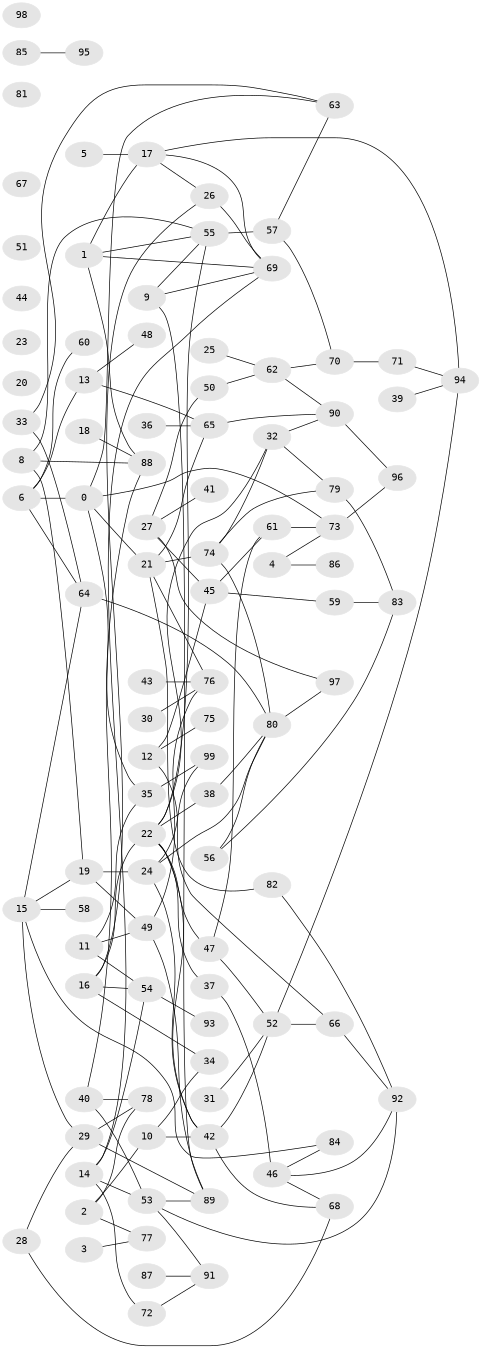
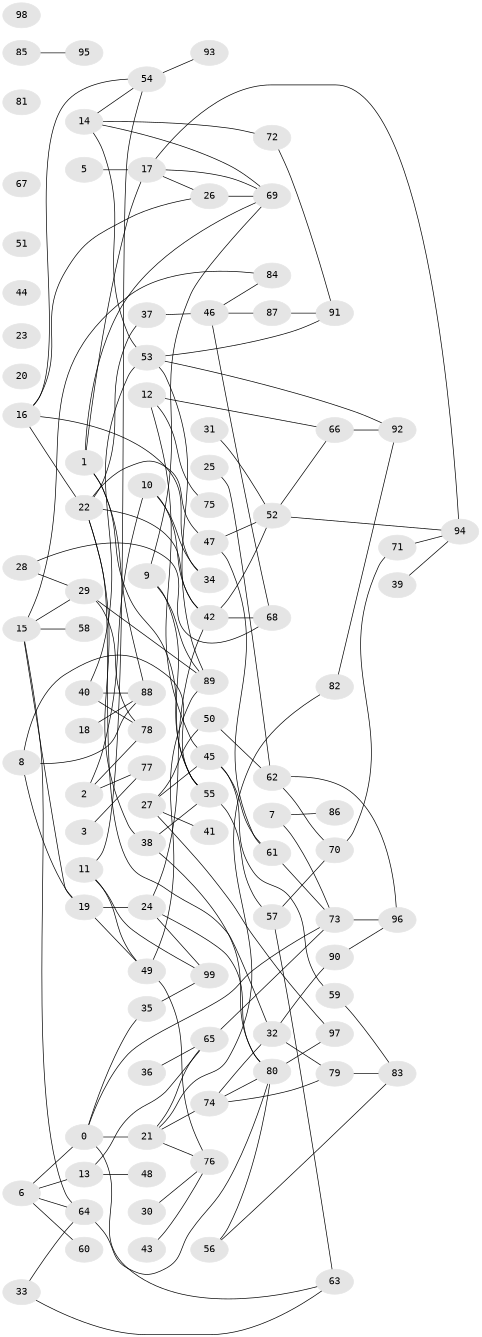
edge "62" -- "90": now "62" -- "96"
edge "90" -- "65": now "73" -- "65"
edge "55" -- "22": now "55" -- "38"
node "4": label "4" -> "7"
edge "35" -- "11": now "99" -- "11"
edge "92" -- "46": now "87" -- "46"
